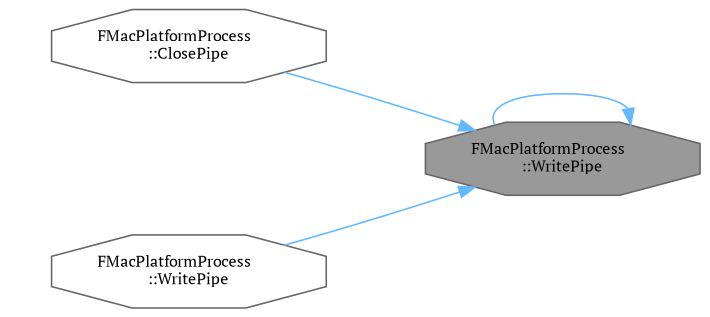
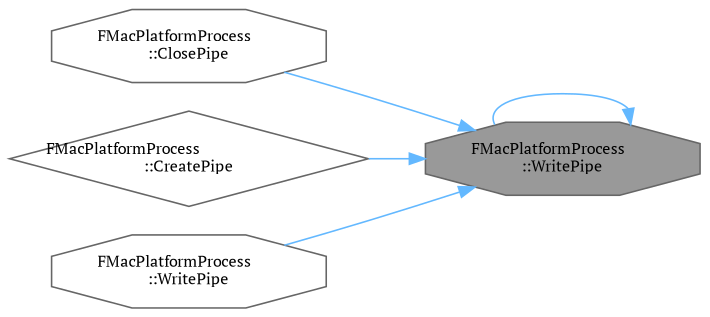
node "FMacPlatformProcess ::CreatePipe": added
